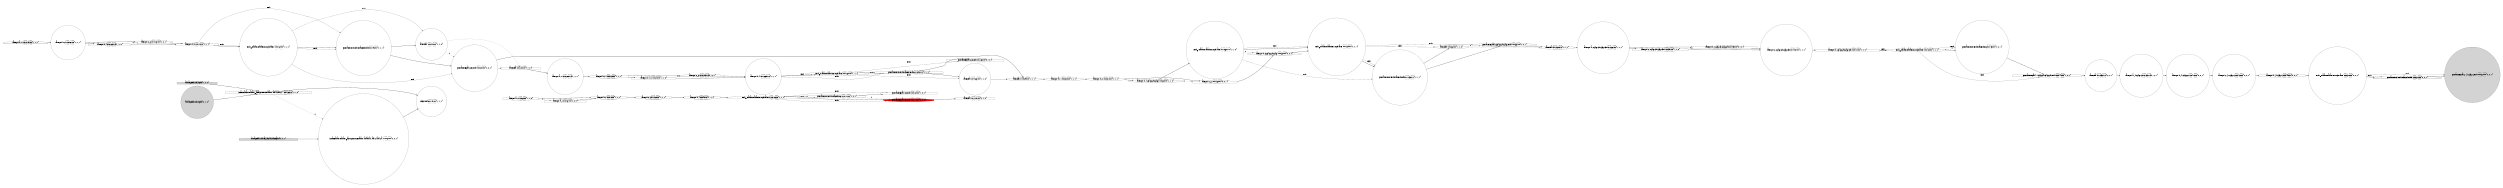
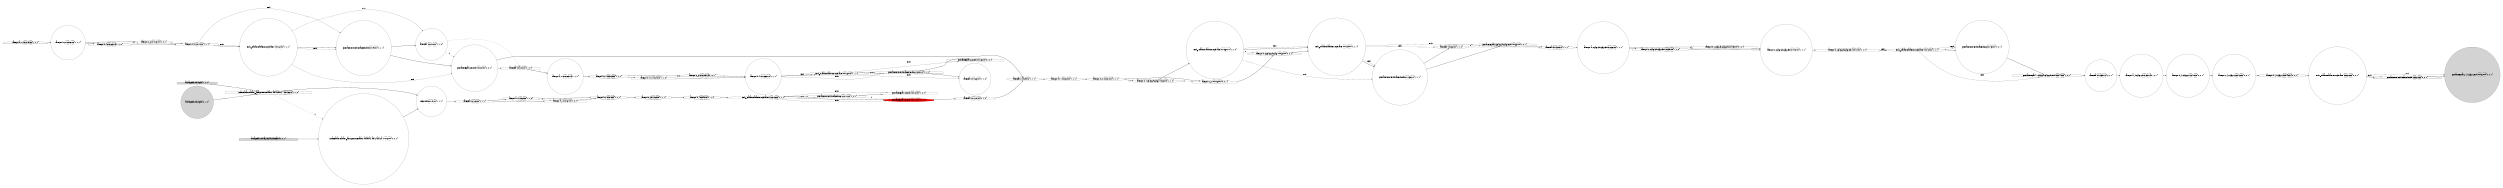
edge "values.clear()@@@28@@@['1', '1', '0']" -> "values.clear()@@@29@@@['1', '1', '1']": now "values.clear()@@@12@@@['0', '1', '0']" -> "values.clear()@@@29@@@['1', '1', '1']"
node "values.clear()@@@5@@@['1', '1', '1']": added
